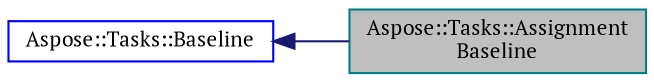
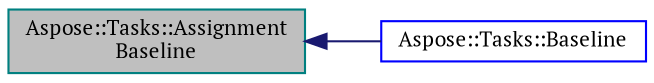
edge "Aspose::Tasks::Assignment Baseline" -> "Aspose::Tasks::Baseline": reversed
